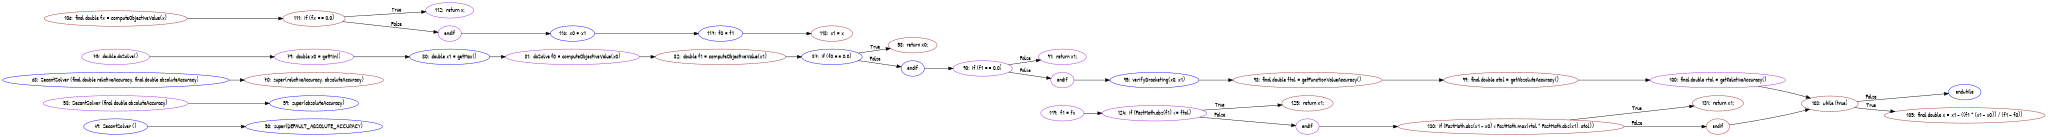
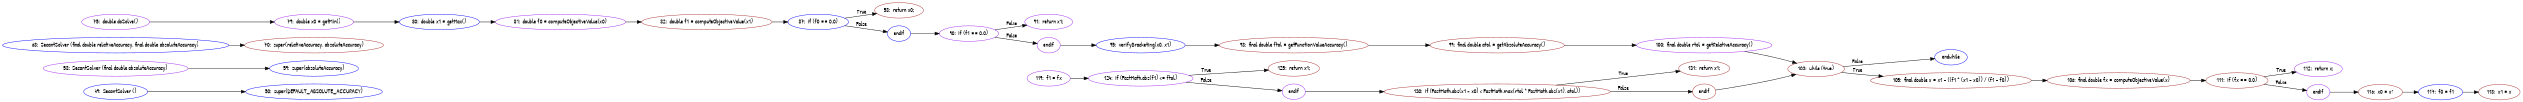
node "116:  x0 = x1": color blue -> brown
node "81:  doSolve f0 = computeObjectiveValue(x0)": label "81:  doSolve f0 = computeObjectiveValue(x0)" -> "81:  double f0 = computeObjectiveValue(x0)"
edge "105:  final double x = x1 - ((f1 * (x1 - x0)) / (f1 - f0))" -> "106:  final double fx = computeObjectiveValue(x)": added
